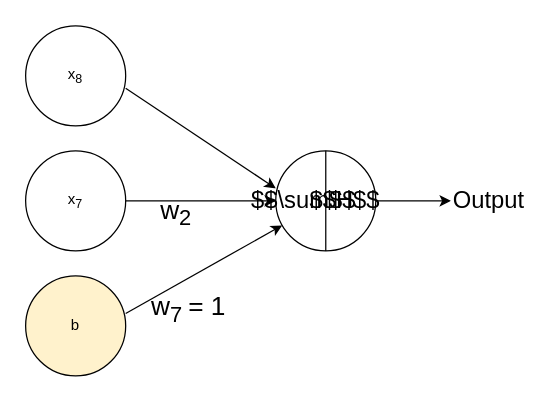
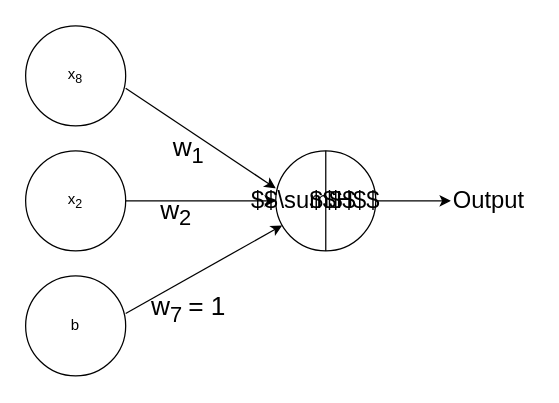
node "w1": added
node "x7": label "x7" -> "x2"
node "b": fillcolor #fff2cc -> #ffffff
